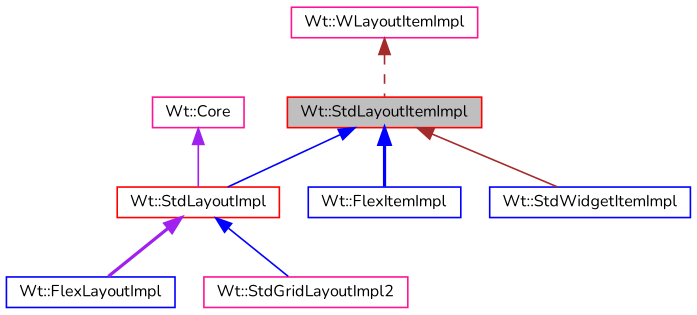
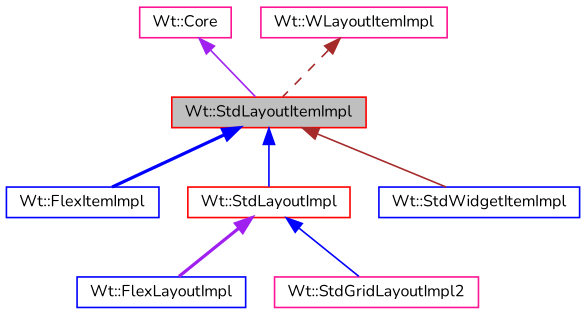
edge "Wt::StdLayoutImpl" -> "Wt::Core": now "Wt::StdLayoutItemImpl" -> "Wt::Core"
